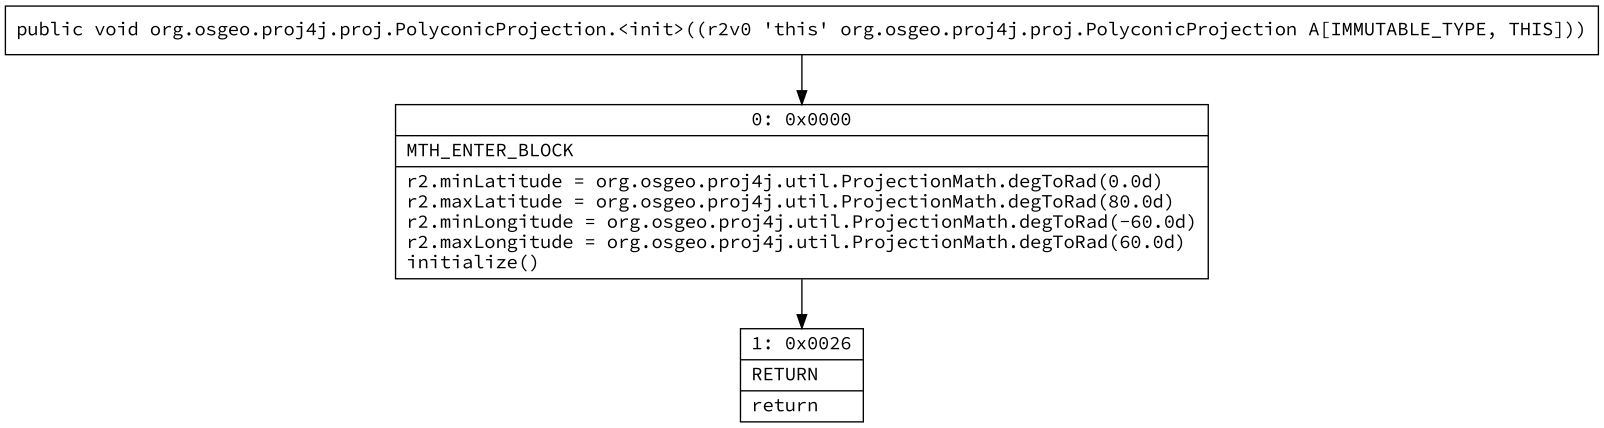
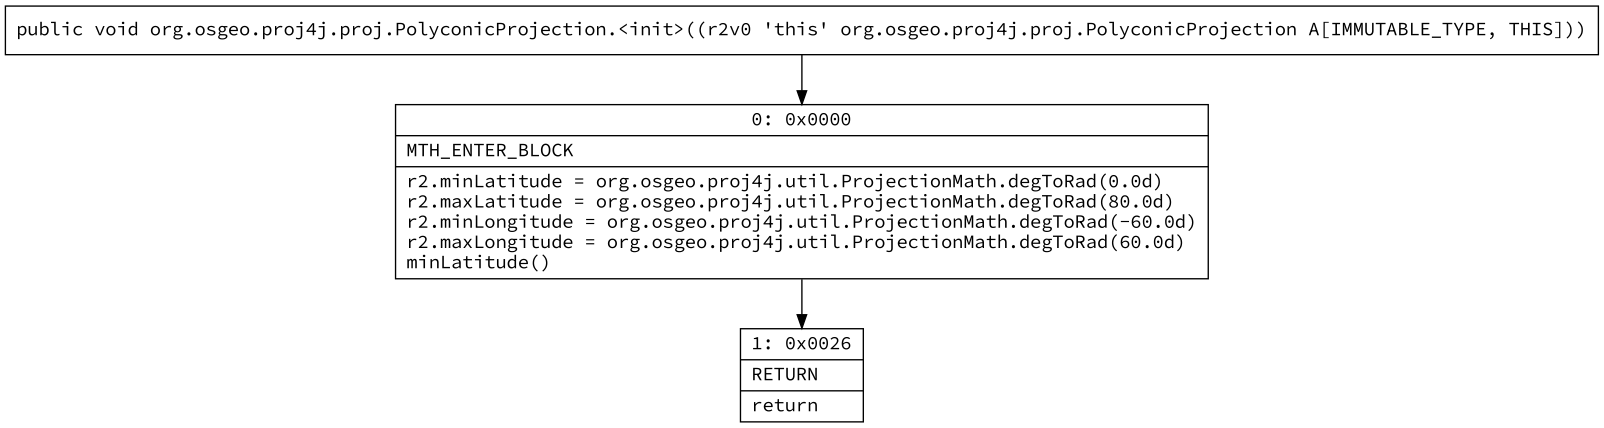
node "0: 0x0000": text "initialize()" -> "minLatitude()"
